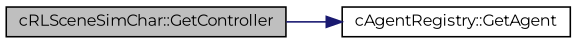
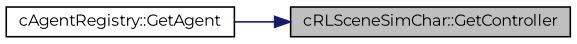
edge "cRLSceneSimChar::GetController" -> "cAgentRegistry::GetAgent": reversed
